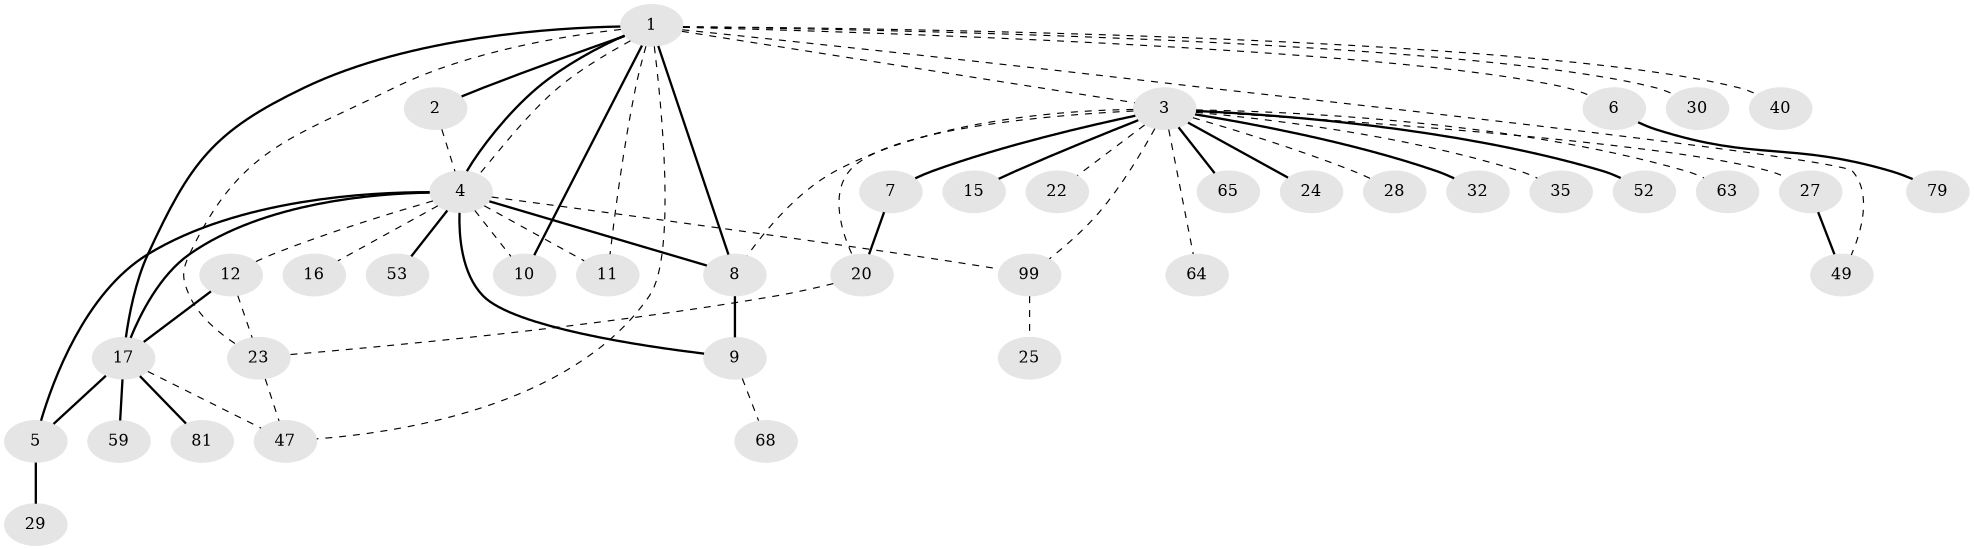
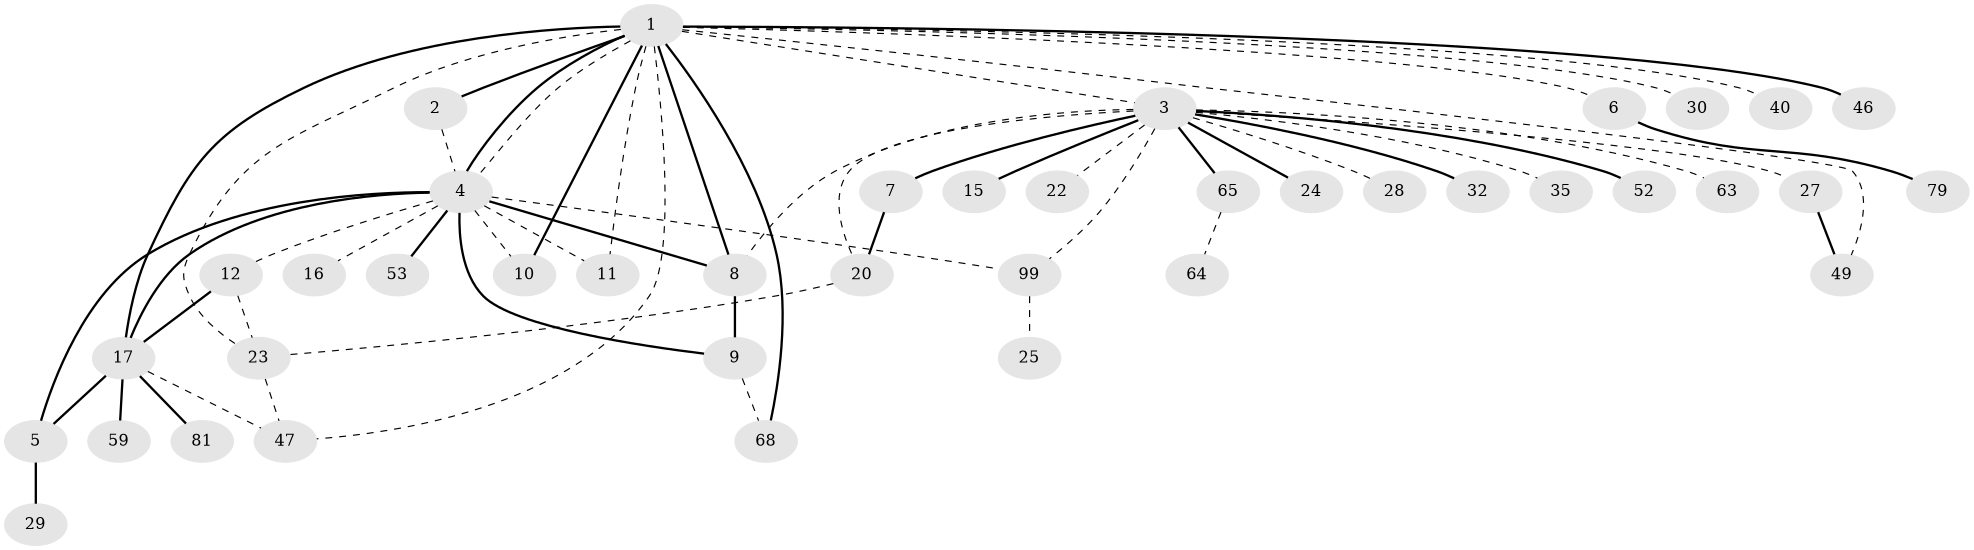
node "46": added
edge "3" -- "64": now "65" -- "64"
edge "1" -- "68": added
